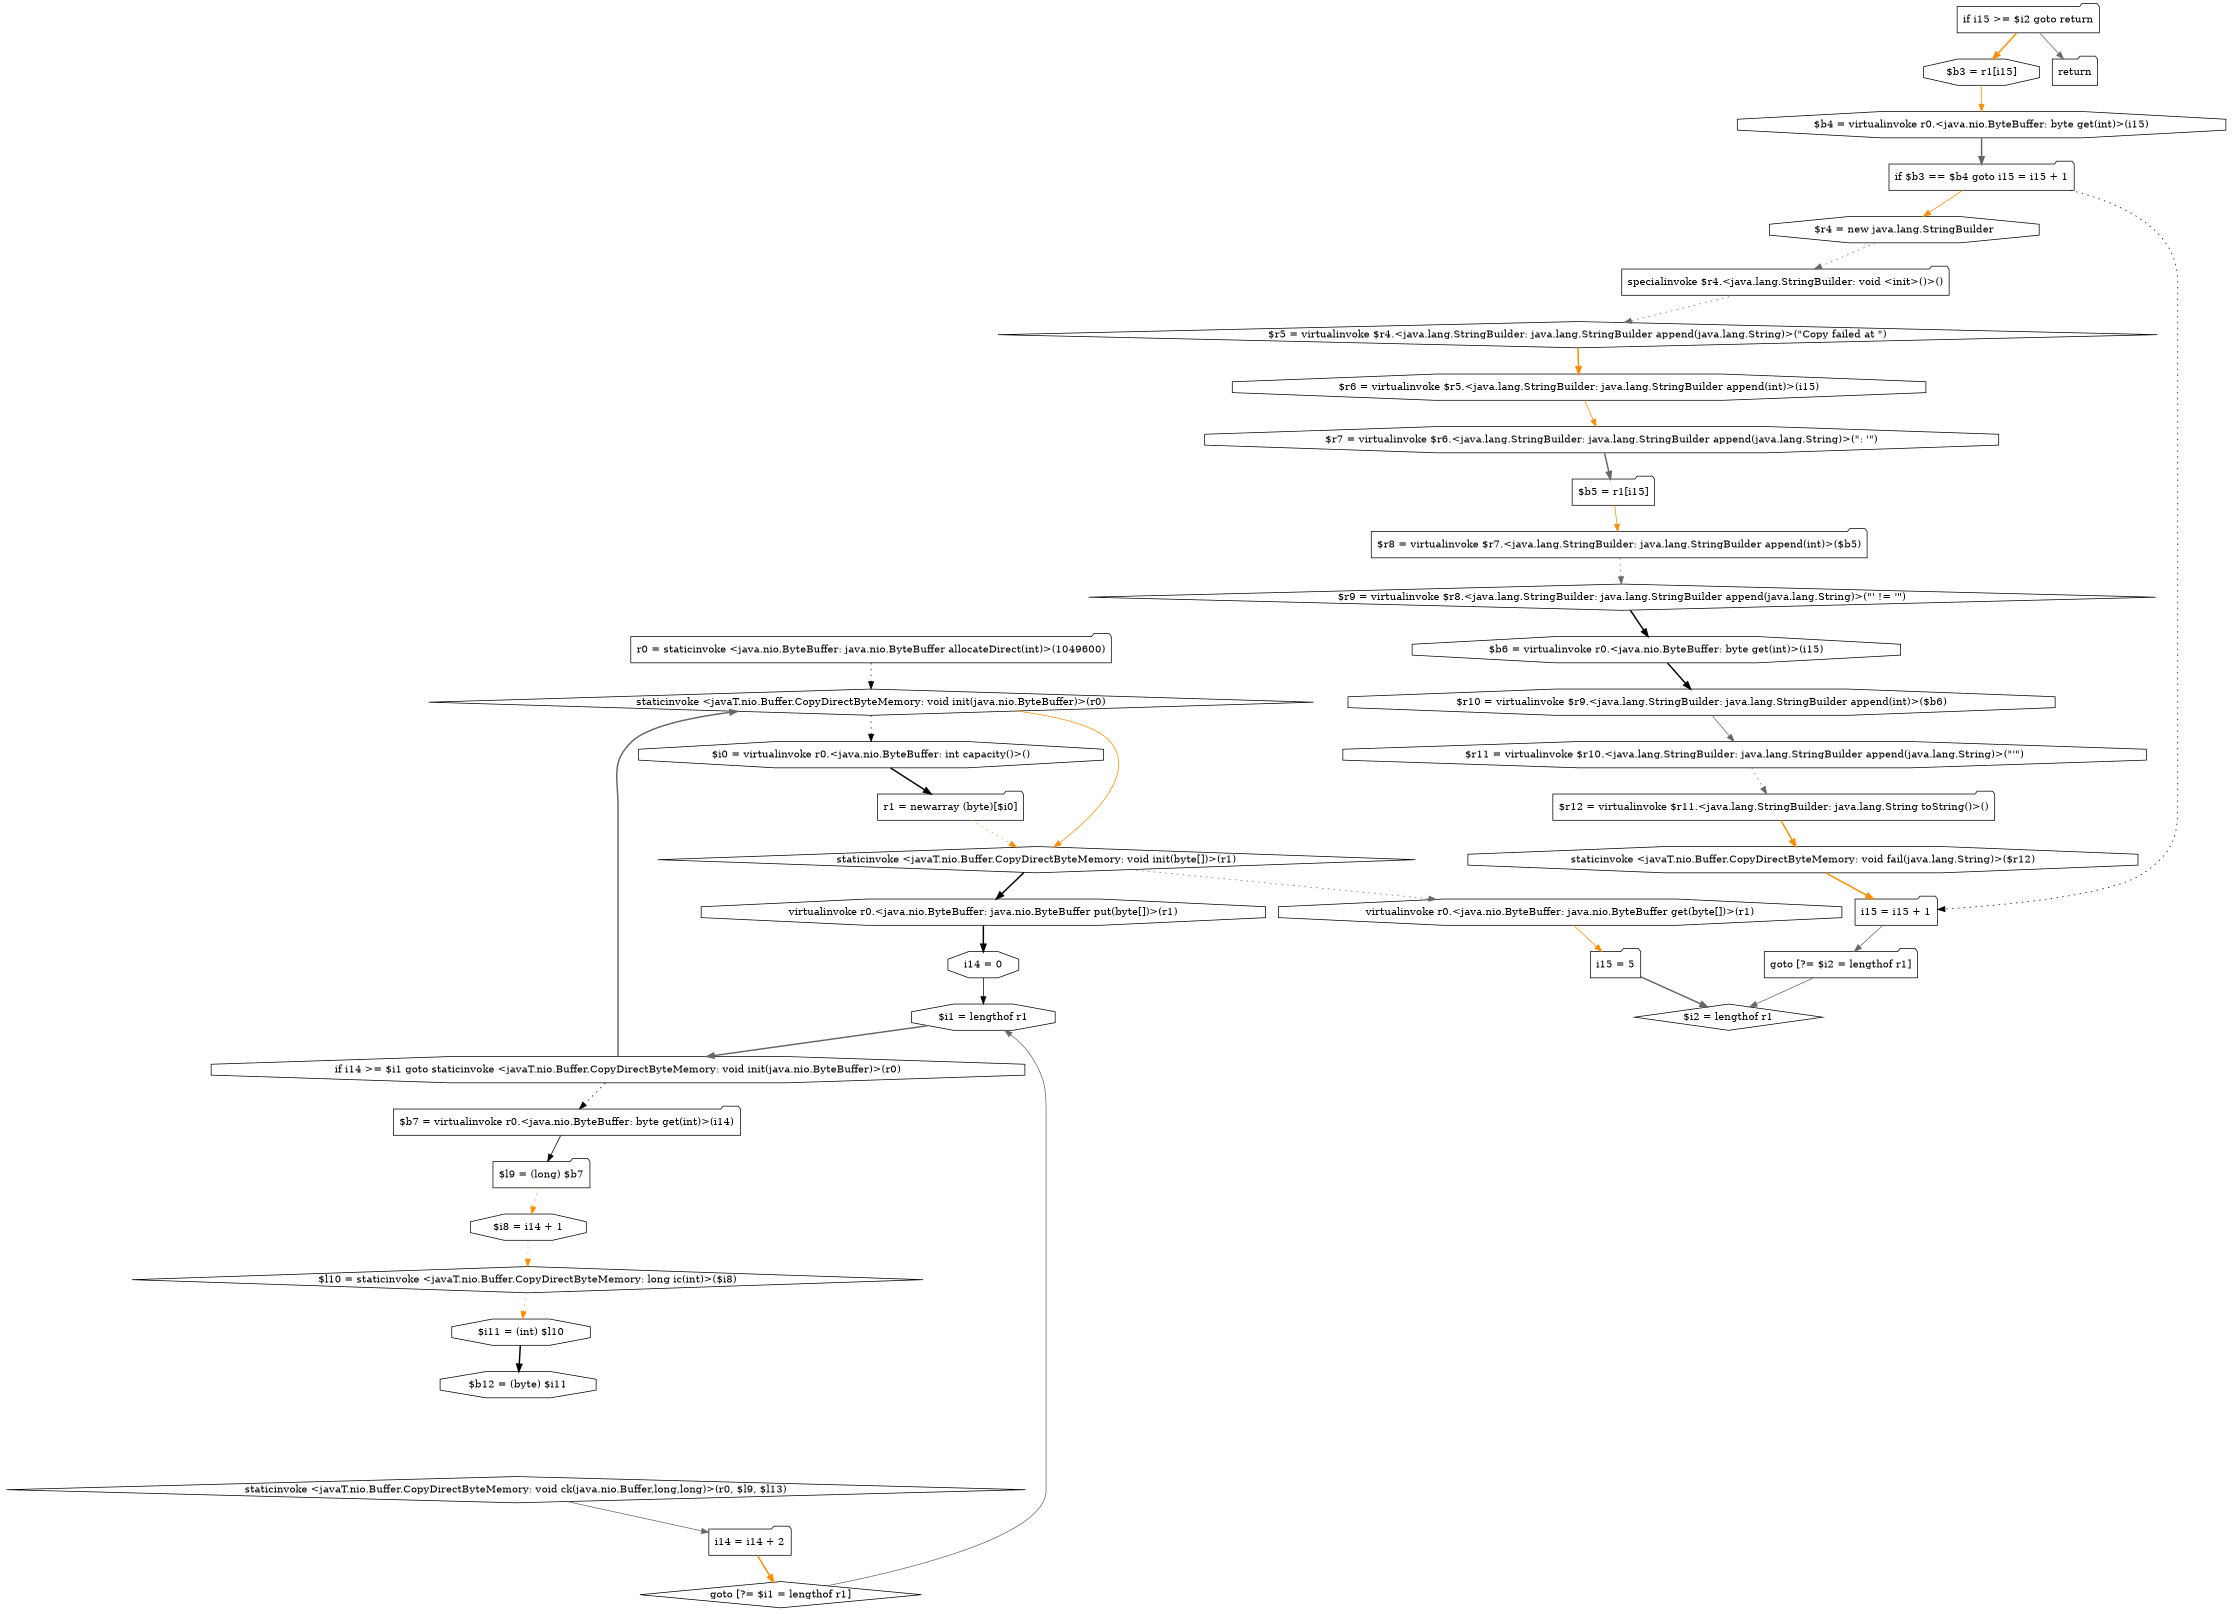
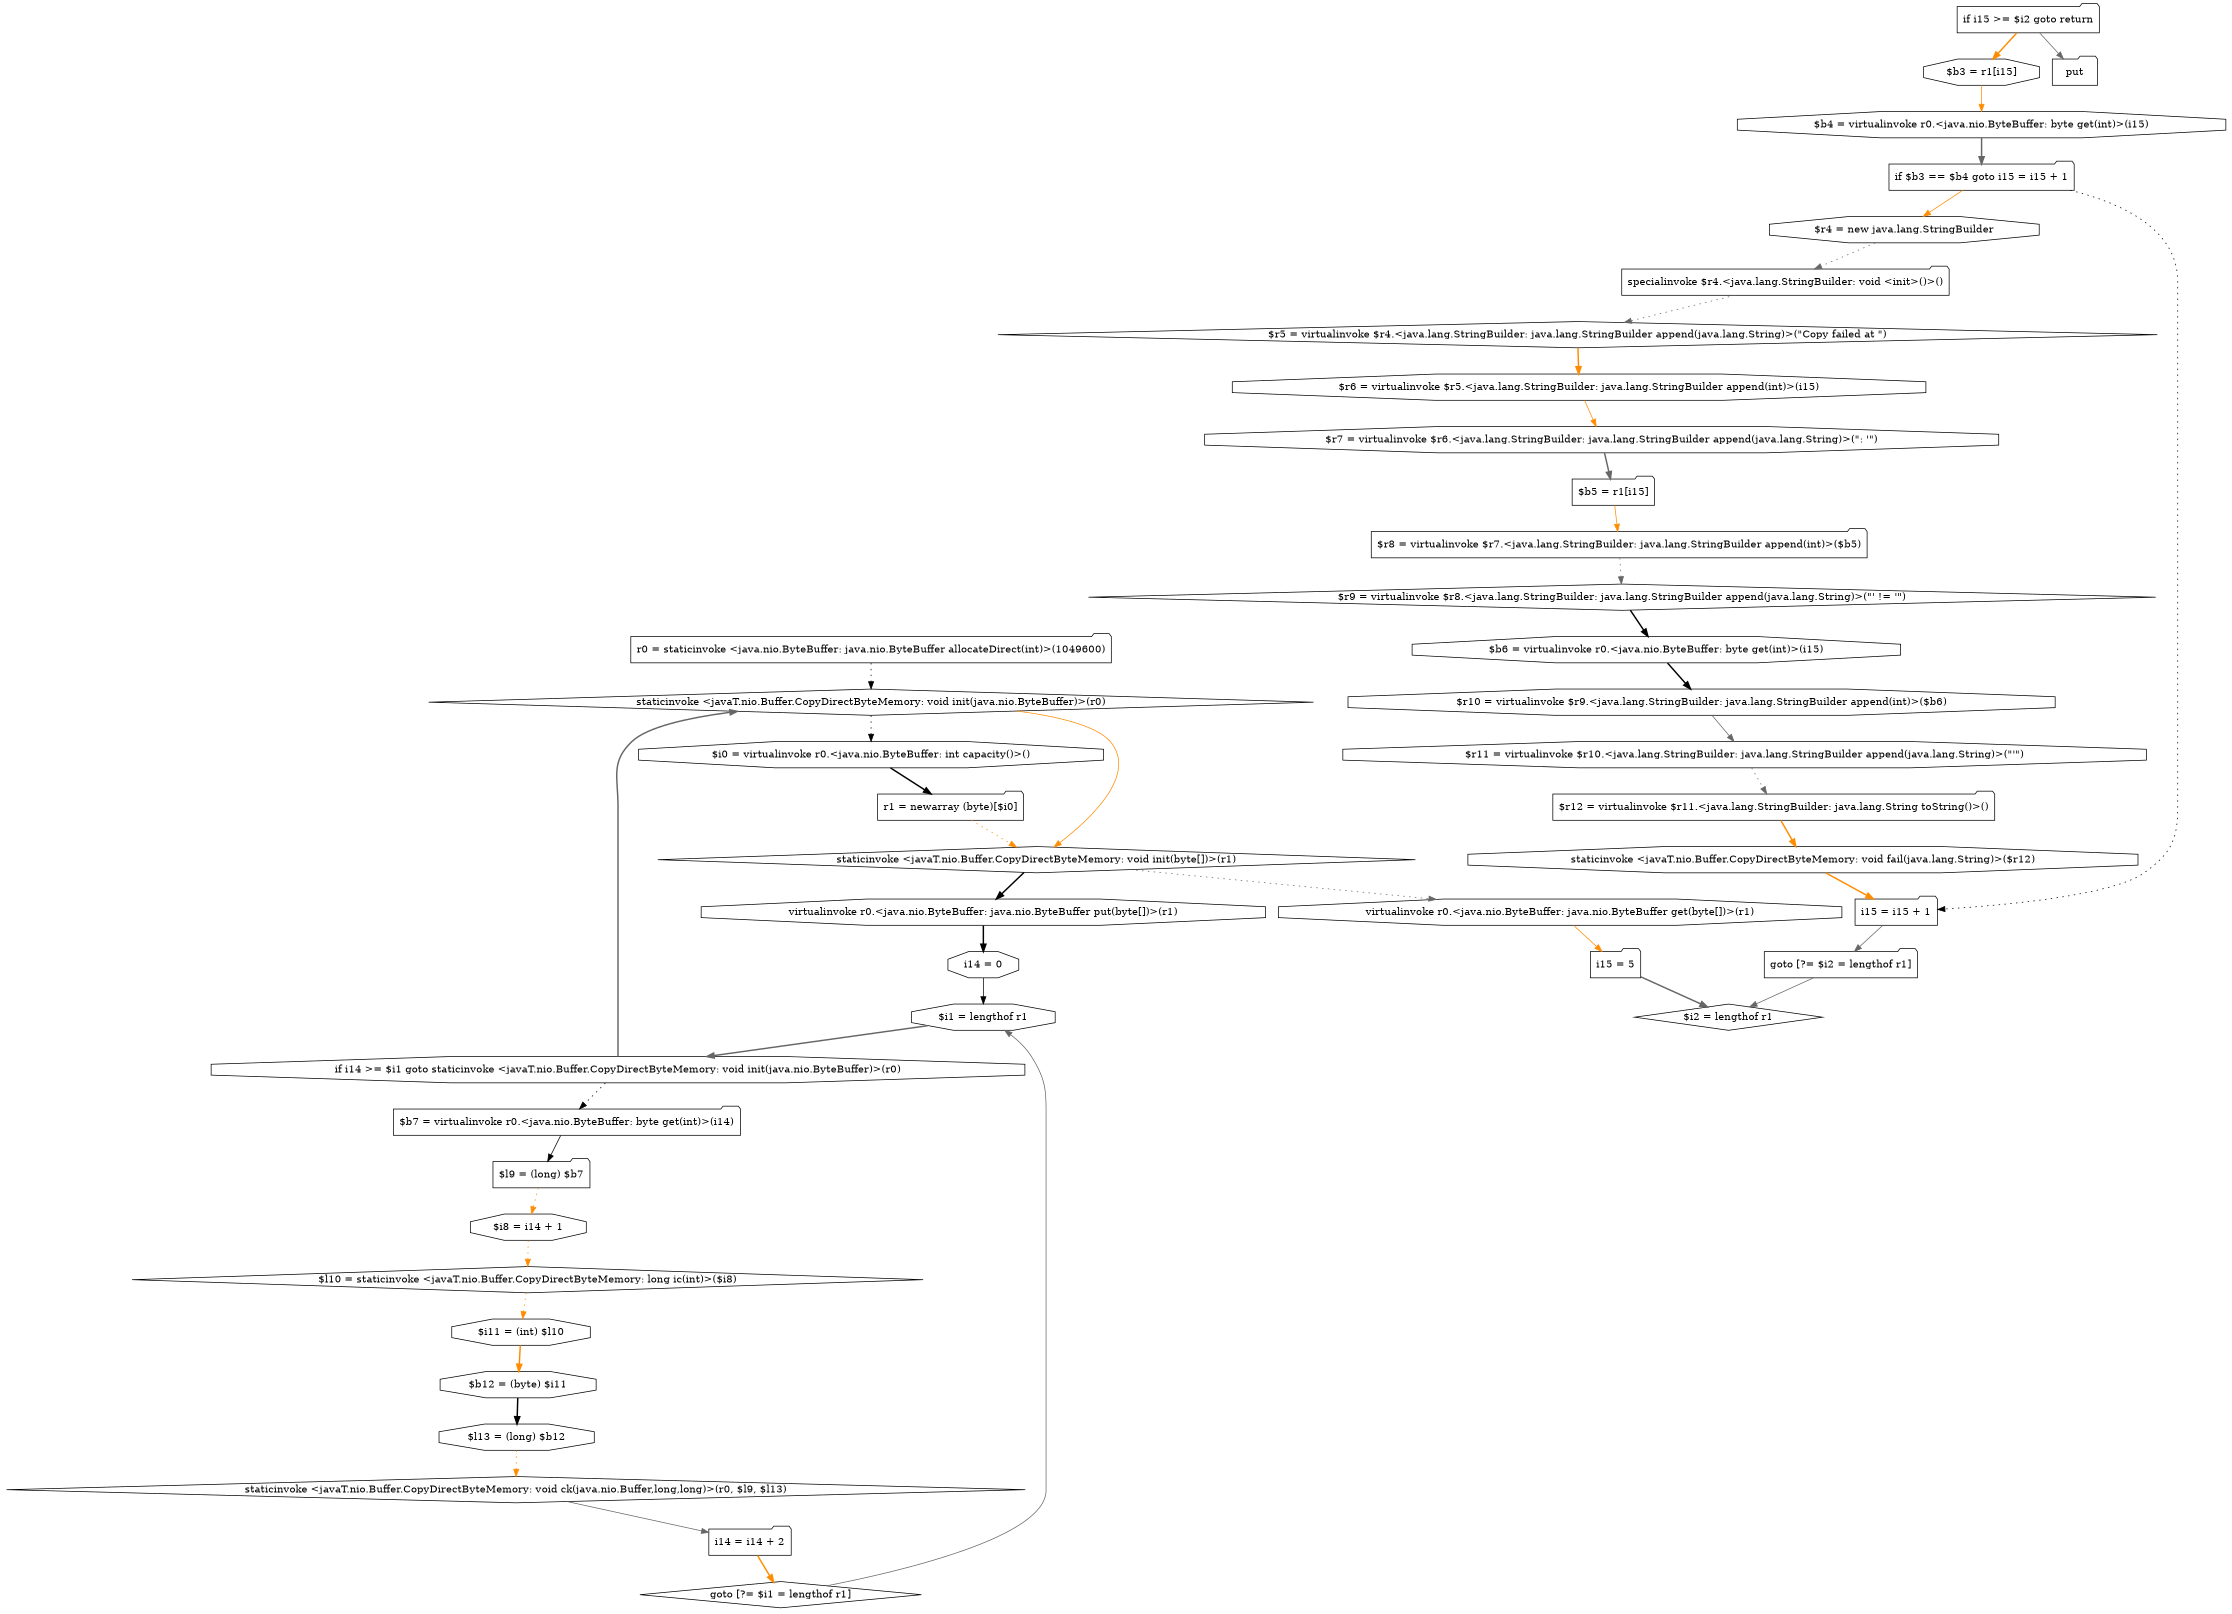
node "return": label "return" -> "put"
edge "$i11 = (int) $l10" -> "$b12 = (byte) $i11": color black -> darkorange
node "$l13 = (long) $b12": added
